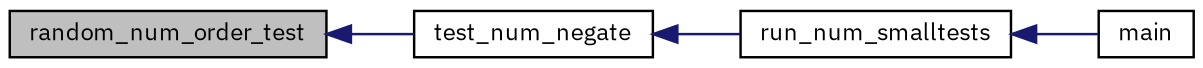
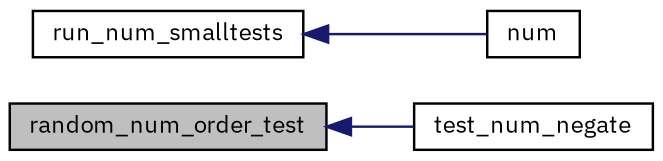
edge "run_num_smalltests" -> "test_num_negate": removed
node "main": label "main" -> "num"
